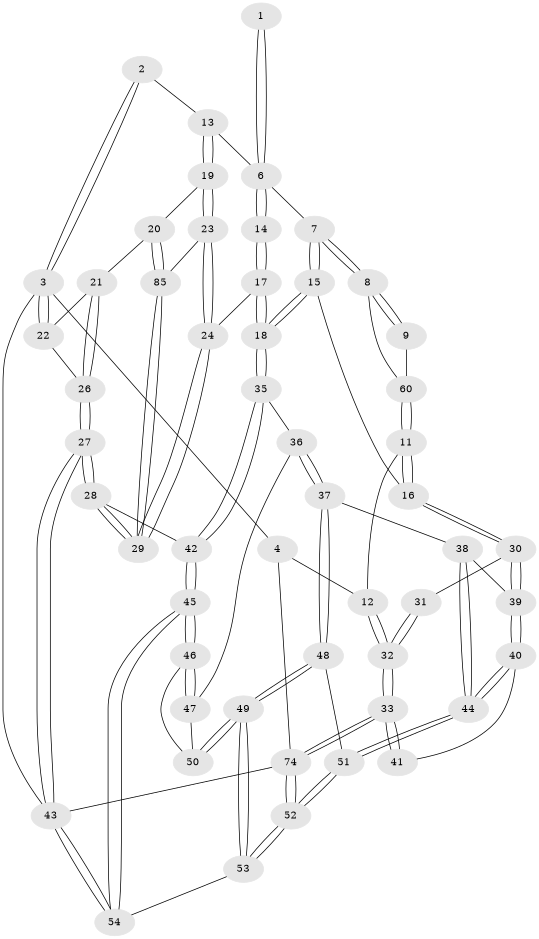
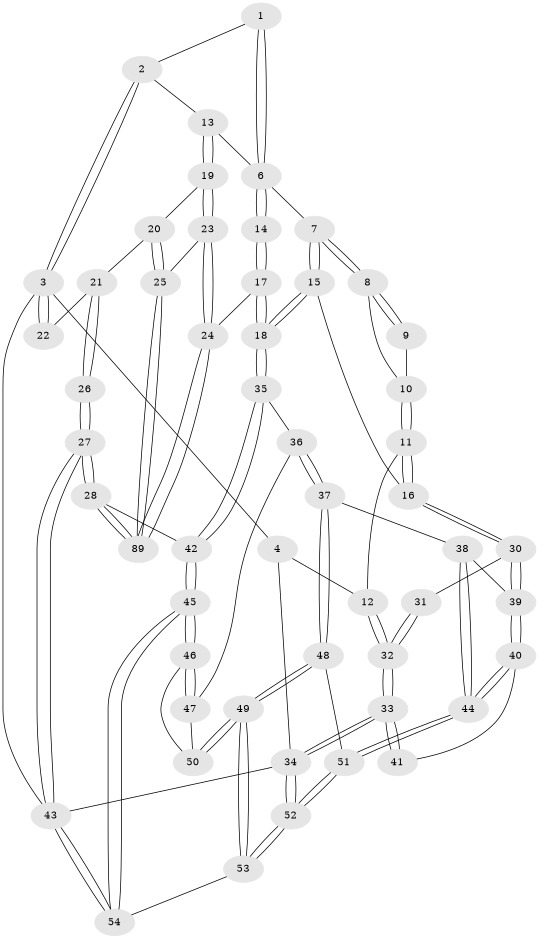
edge "1" -- "2": added
node "85": label "85" -> "25"
edge "22" -- "26": removed
node "60": label "60" -> "10"
node "29": label "29" -> "89"
node "74": label "74" -> "34"
